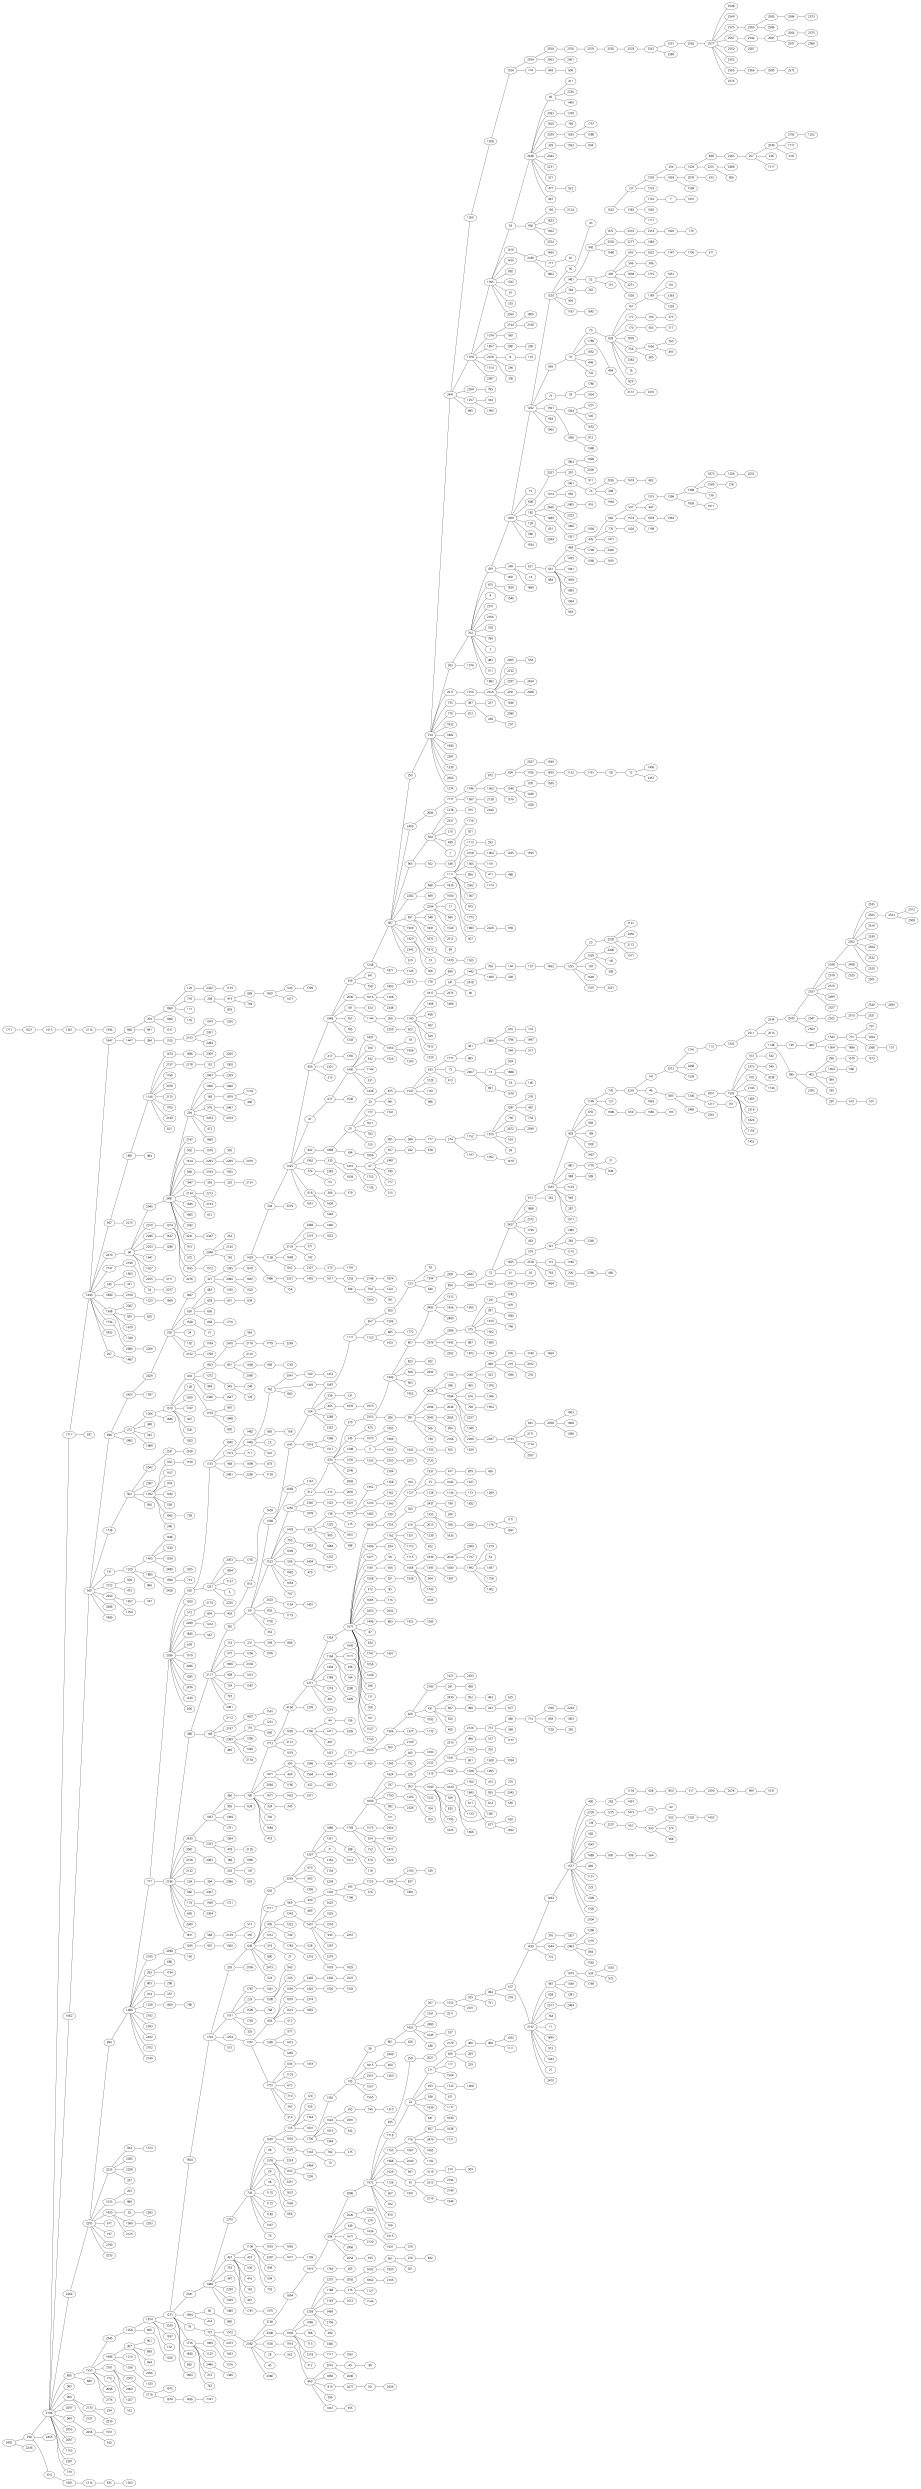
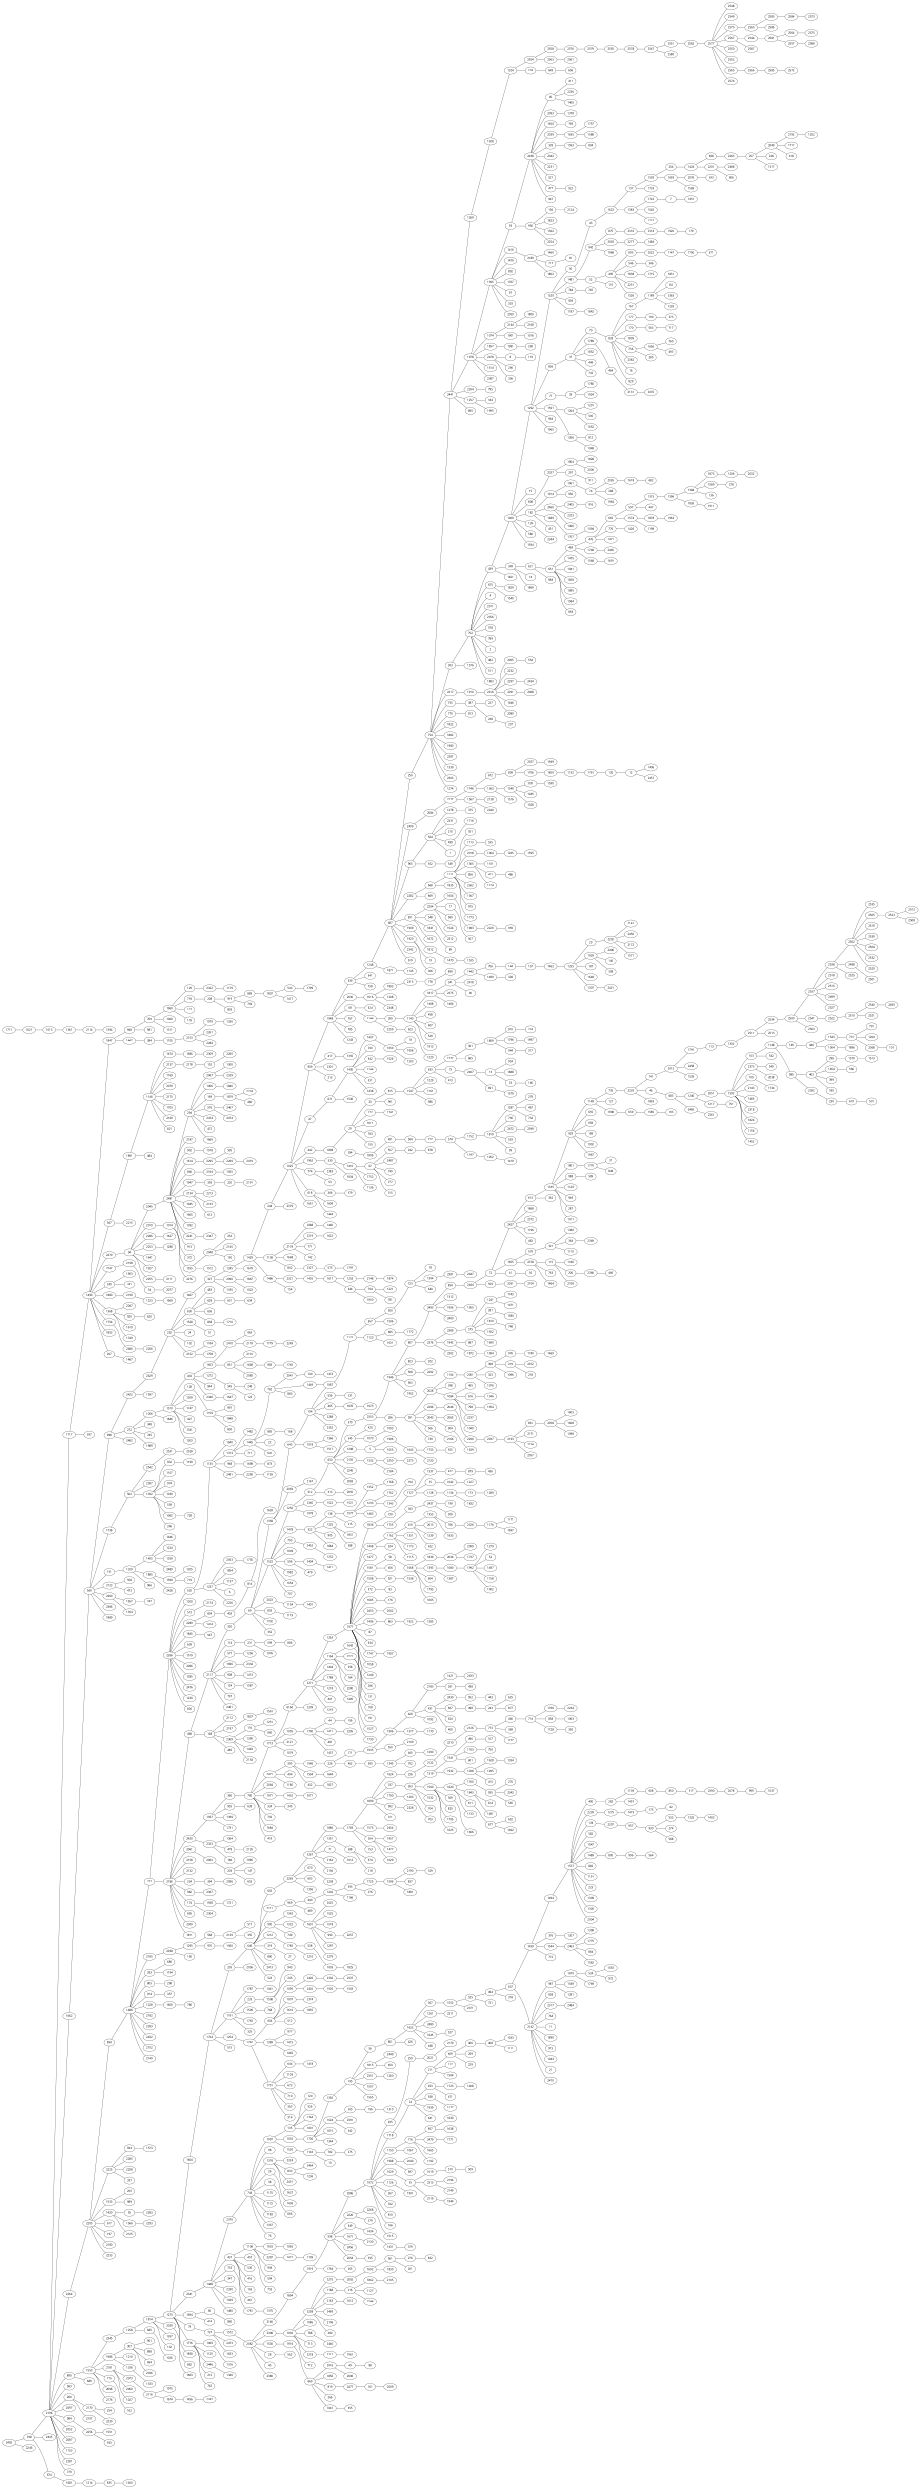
edge "1623" -- "43": added
node "1016": added
edge "1898" -- "284": removed
node "936": removed
edge "1620" -- "1491": now "1620" -- "611"
